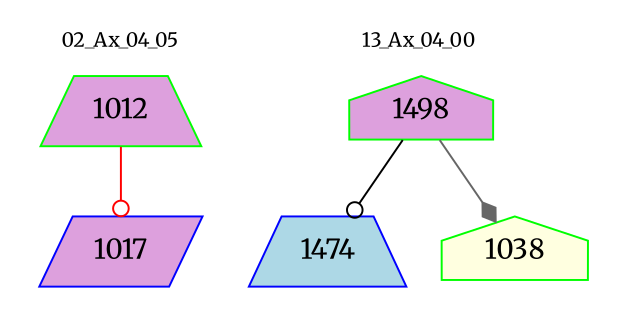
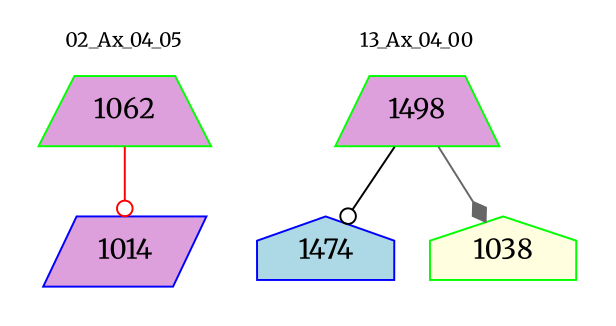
node "1012": label "1012" -> "1062"
node "1498": shape house -> trapezium
node "1017": label "1017" -> "1014"
node "1474": shape trapezium -> house
